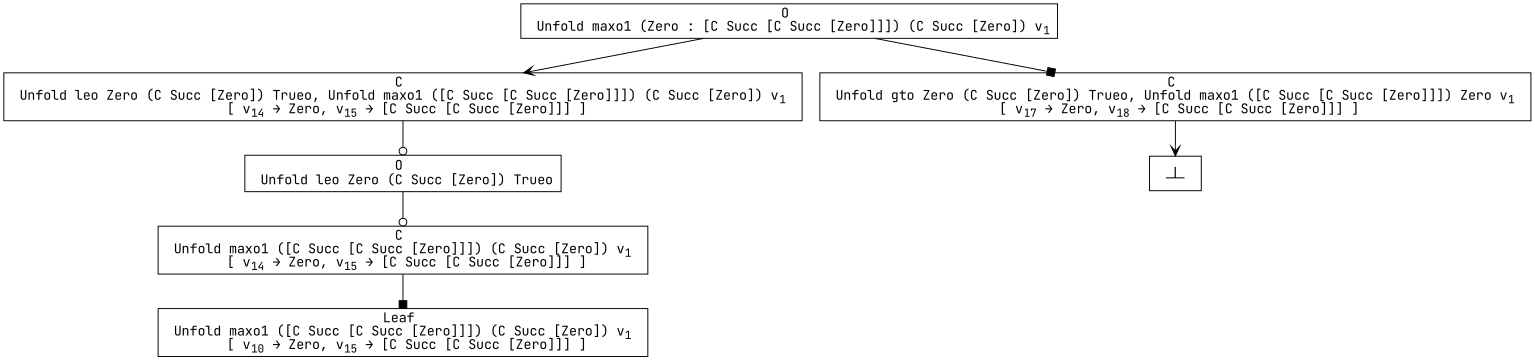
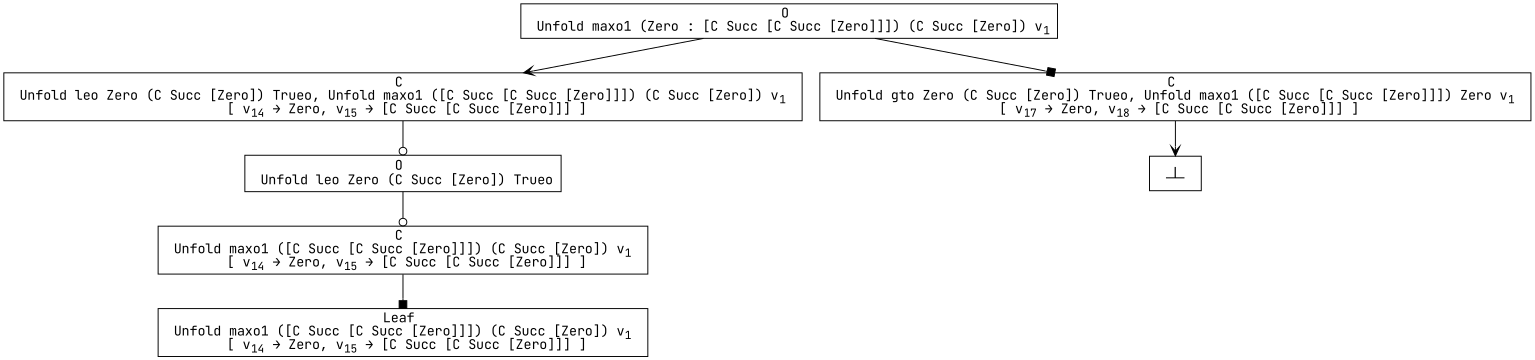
node "Leaf": text "10" -> "14"
